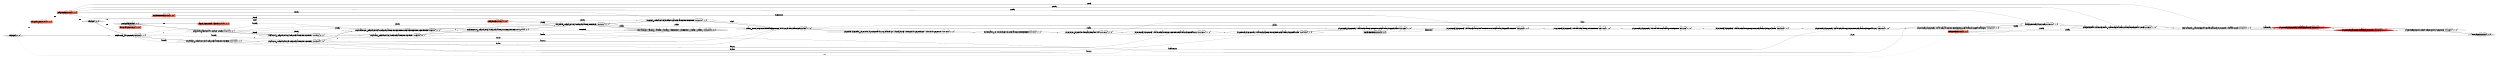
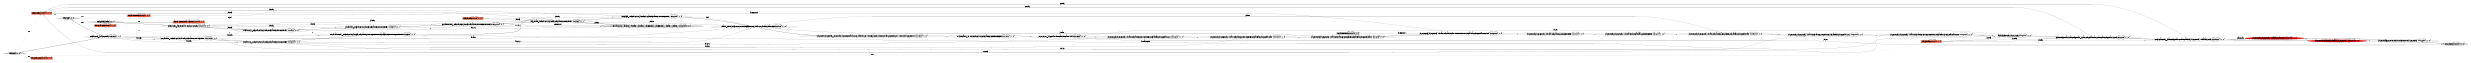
edge "FlowSpec flowSpec@@@2@@@['0', '1', '0']" -> "Config jobConfig@@@2@@@['1', '1', '0']": now "buildJobSpec['0', '1', '0']" -> "Config jobConfig@@@2@@@['1', '1', '0']"
